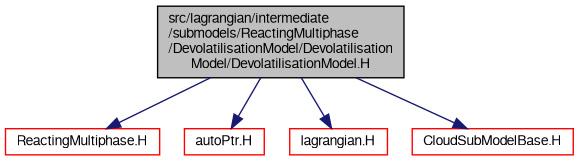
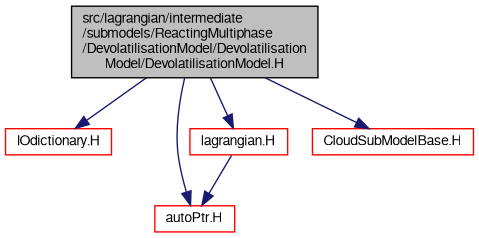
node "ReactingMultiphase.H": label "ReactingMultiphase.H" -> "IOdictionary.H"
edge "lagrangian.H" -> "autoPtr.H": added
